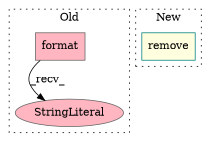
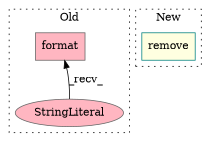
edge "format" -> "StringLiteral": reversed
